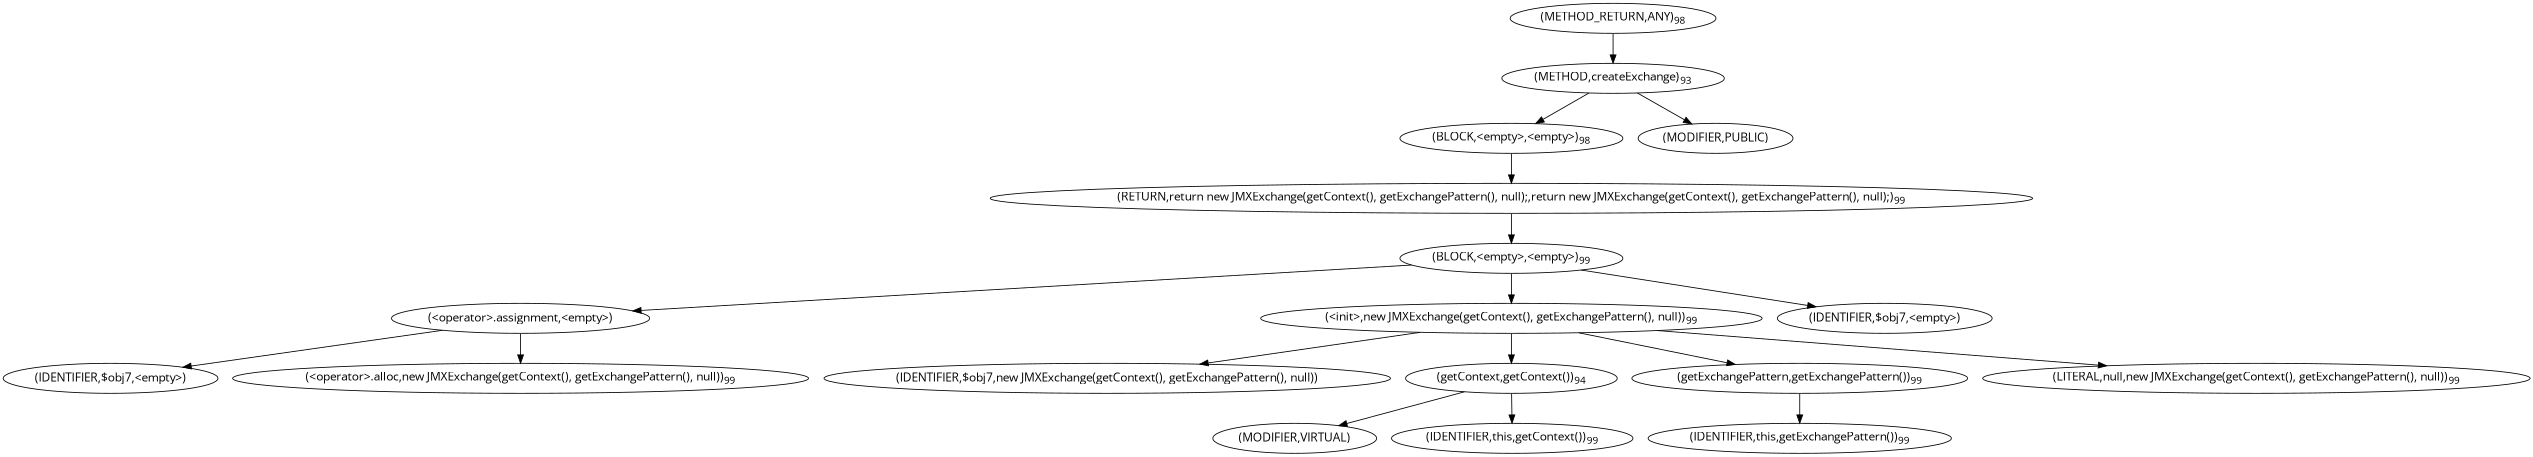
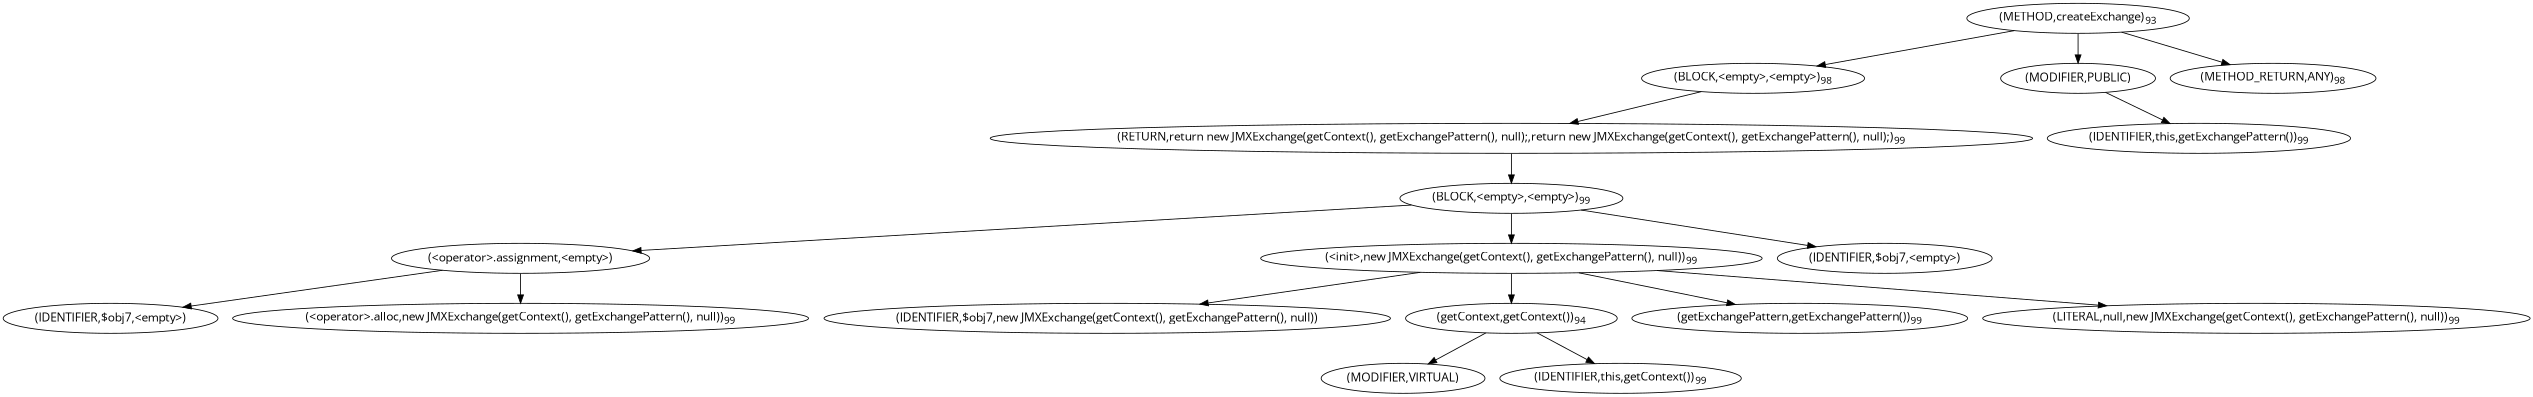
edge "(METHOD_RETURN,ANY)" -> "(METHOD,createExchange)": reversed
edge "(getExchangePattern,getExchangePattern())" -> "(IDENTIFIER,this,getExchangePattern())": now "(MODIFIER,PUBLIC)" -> "(IDENTIFIER,this,getExchangePattern())"
